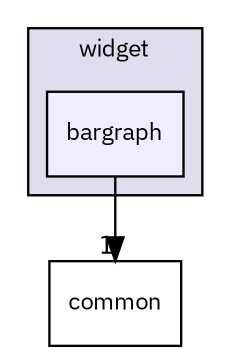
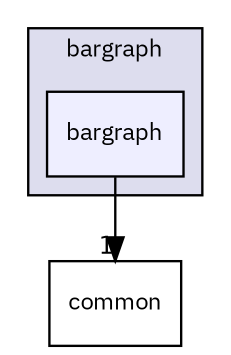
cluster "widget": label "widget" -> "bargraph"
